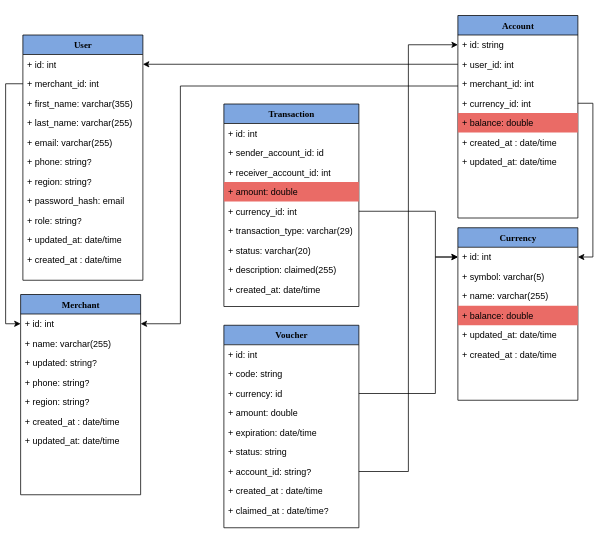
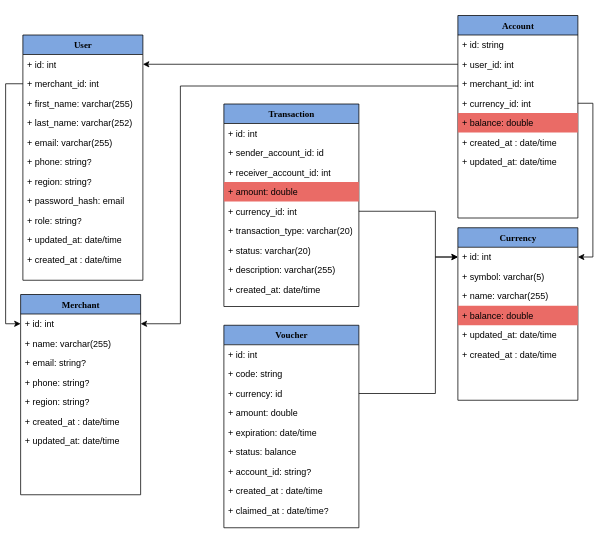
node "+ first_name: varchar(355)": label "+ first_name: varchar(355)" -> "+ first_name: varchar(255)"
node "+ last_name: varchar(255)": label "+ last_name: varchar(255)" -> "+ last_name: varchar(252)"
node "+ transaction_type: varchar(29)": label "+ transaction_type: varchar(29)" -> "+ transaction_type: varchar(20)"
edge "+ account_id: string?" -> "+ id: string": removed
node "+ description: claimed(255)": label "+ description: claimed(255)" -> "+ description: varchar(255)"
node "+ updated: string?": label "+ updated: string?" -> "+ email: string?"
node "+ status: string": label "+ status: string" -> "+ status: balance"
